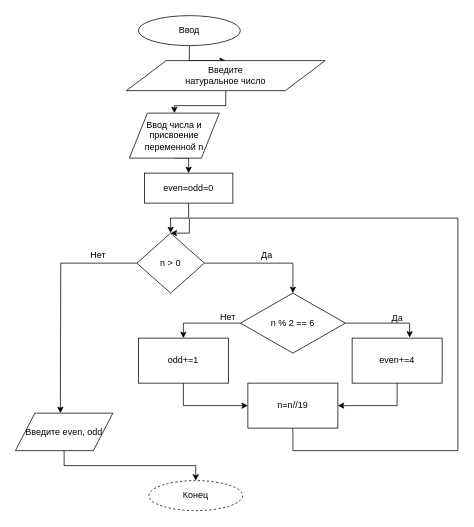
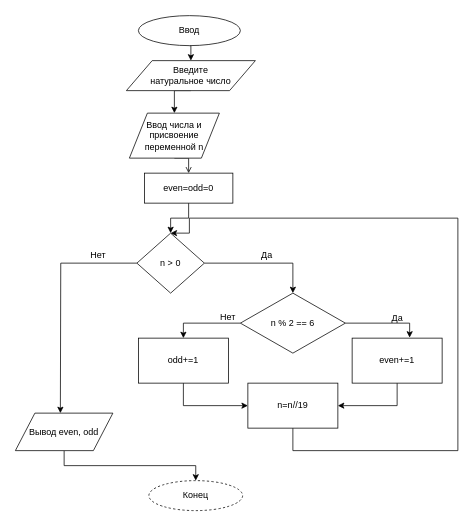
node "Введите натуральное число": size 199x30 -> 129x30
edge "Ввод числа и присвоение переменной n" -> "even=odd=0": arrowhead classic -> open
node "even+=4": label "even+=4" -> "even+=1"
node "Введите even, odd": label "Введите even, odd" -> "Вывод even, odd"
